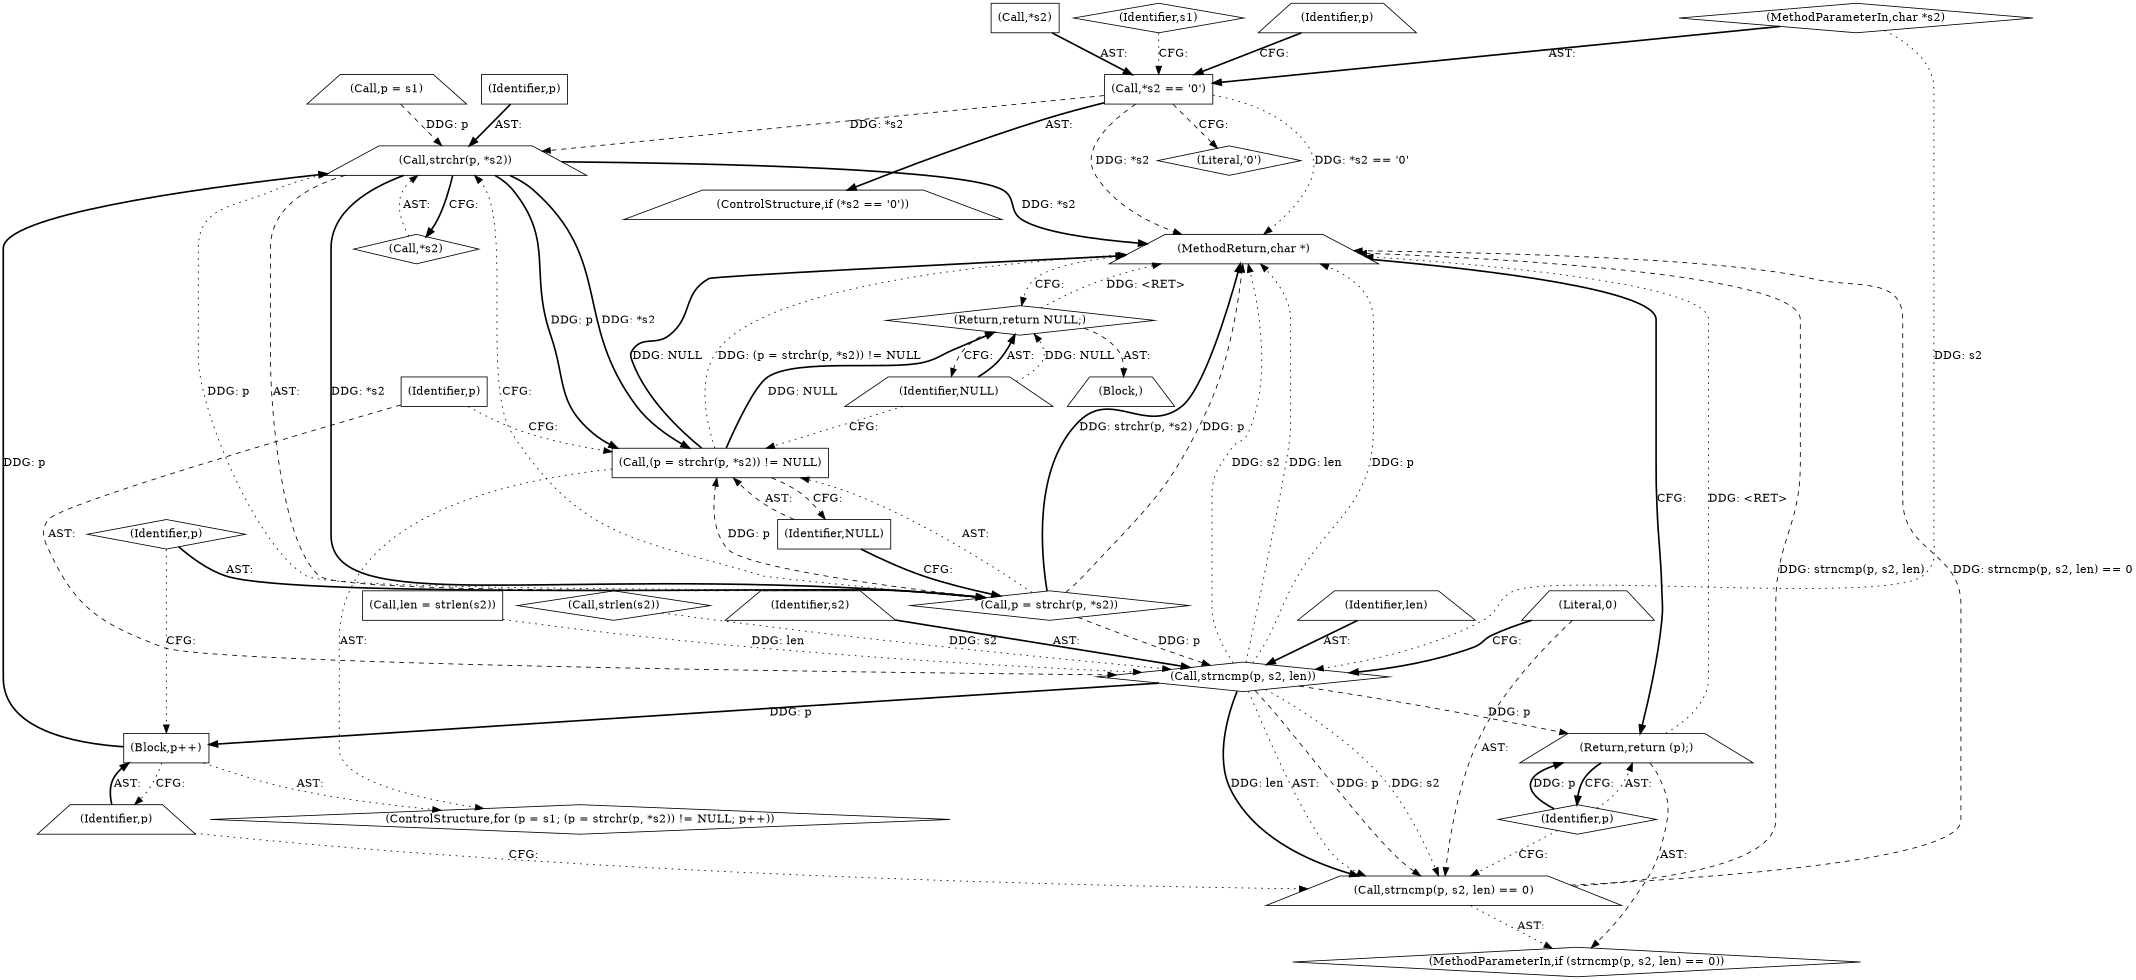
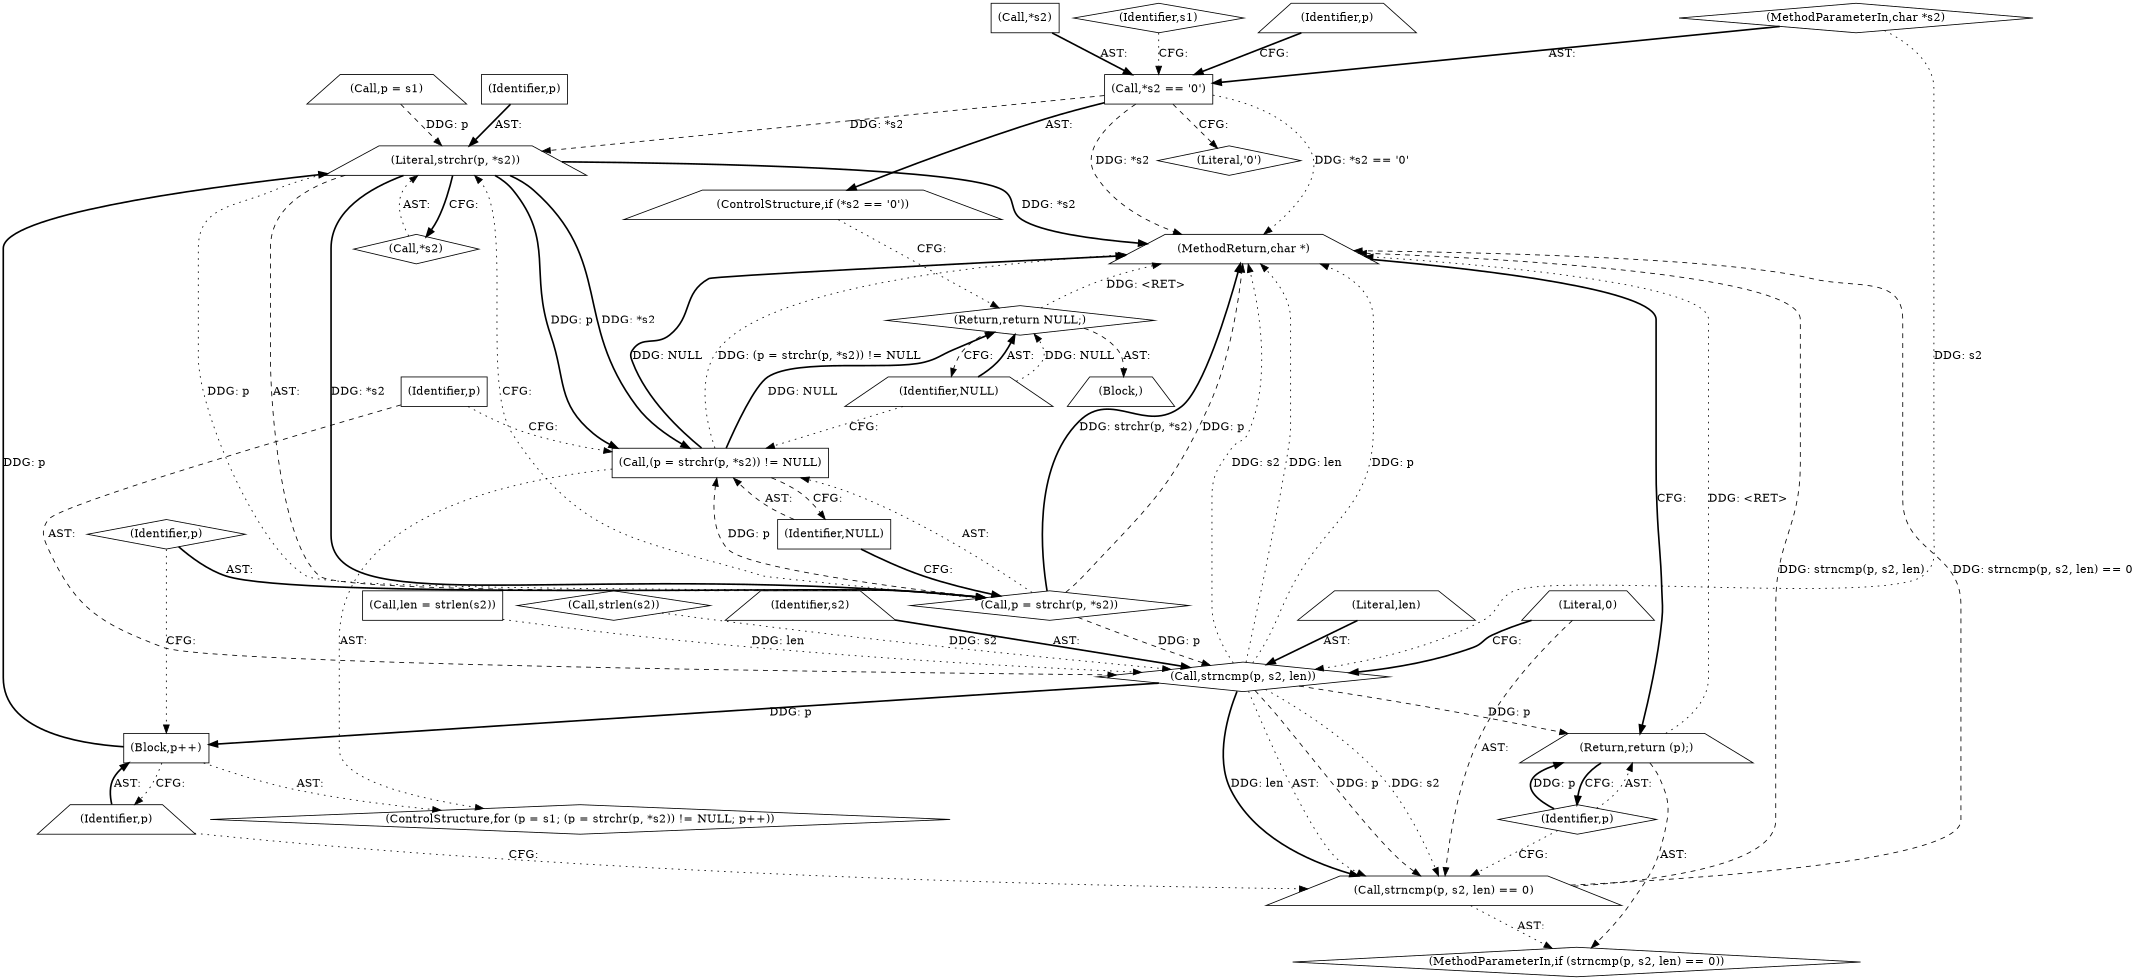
node "(Call,strchr(p, *s2))": label "(Call,strchr(p, *s2))" -> "(Literal,strchr(p, *s2))"
edge "(MethodReturn,char *)" -> "(Return,return NULL;)": now "(ControlStructure,if (*s2 == '0'))" -> "(Return,return NULL;)"
node "(Identifier,len)": label "(Identifier,len)" -> "(Literal,len)"
